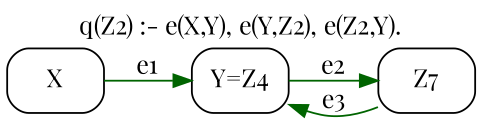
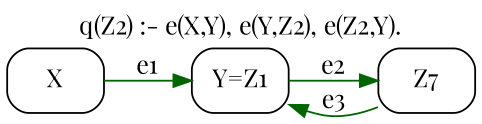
node "Y=Z4": label "Y=Z4" -> "Y=Z1"
